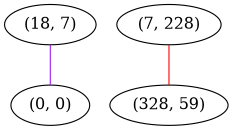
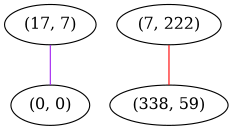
node "(18, 7)": label "(18, 7)" -> "(17, 7)"
node "(7, 228)": label "(7, 228)" -> "(7, 222)"
node "(328, 59)": label "(328, 59)" -> "(338, 59)"
